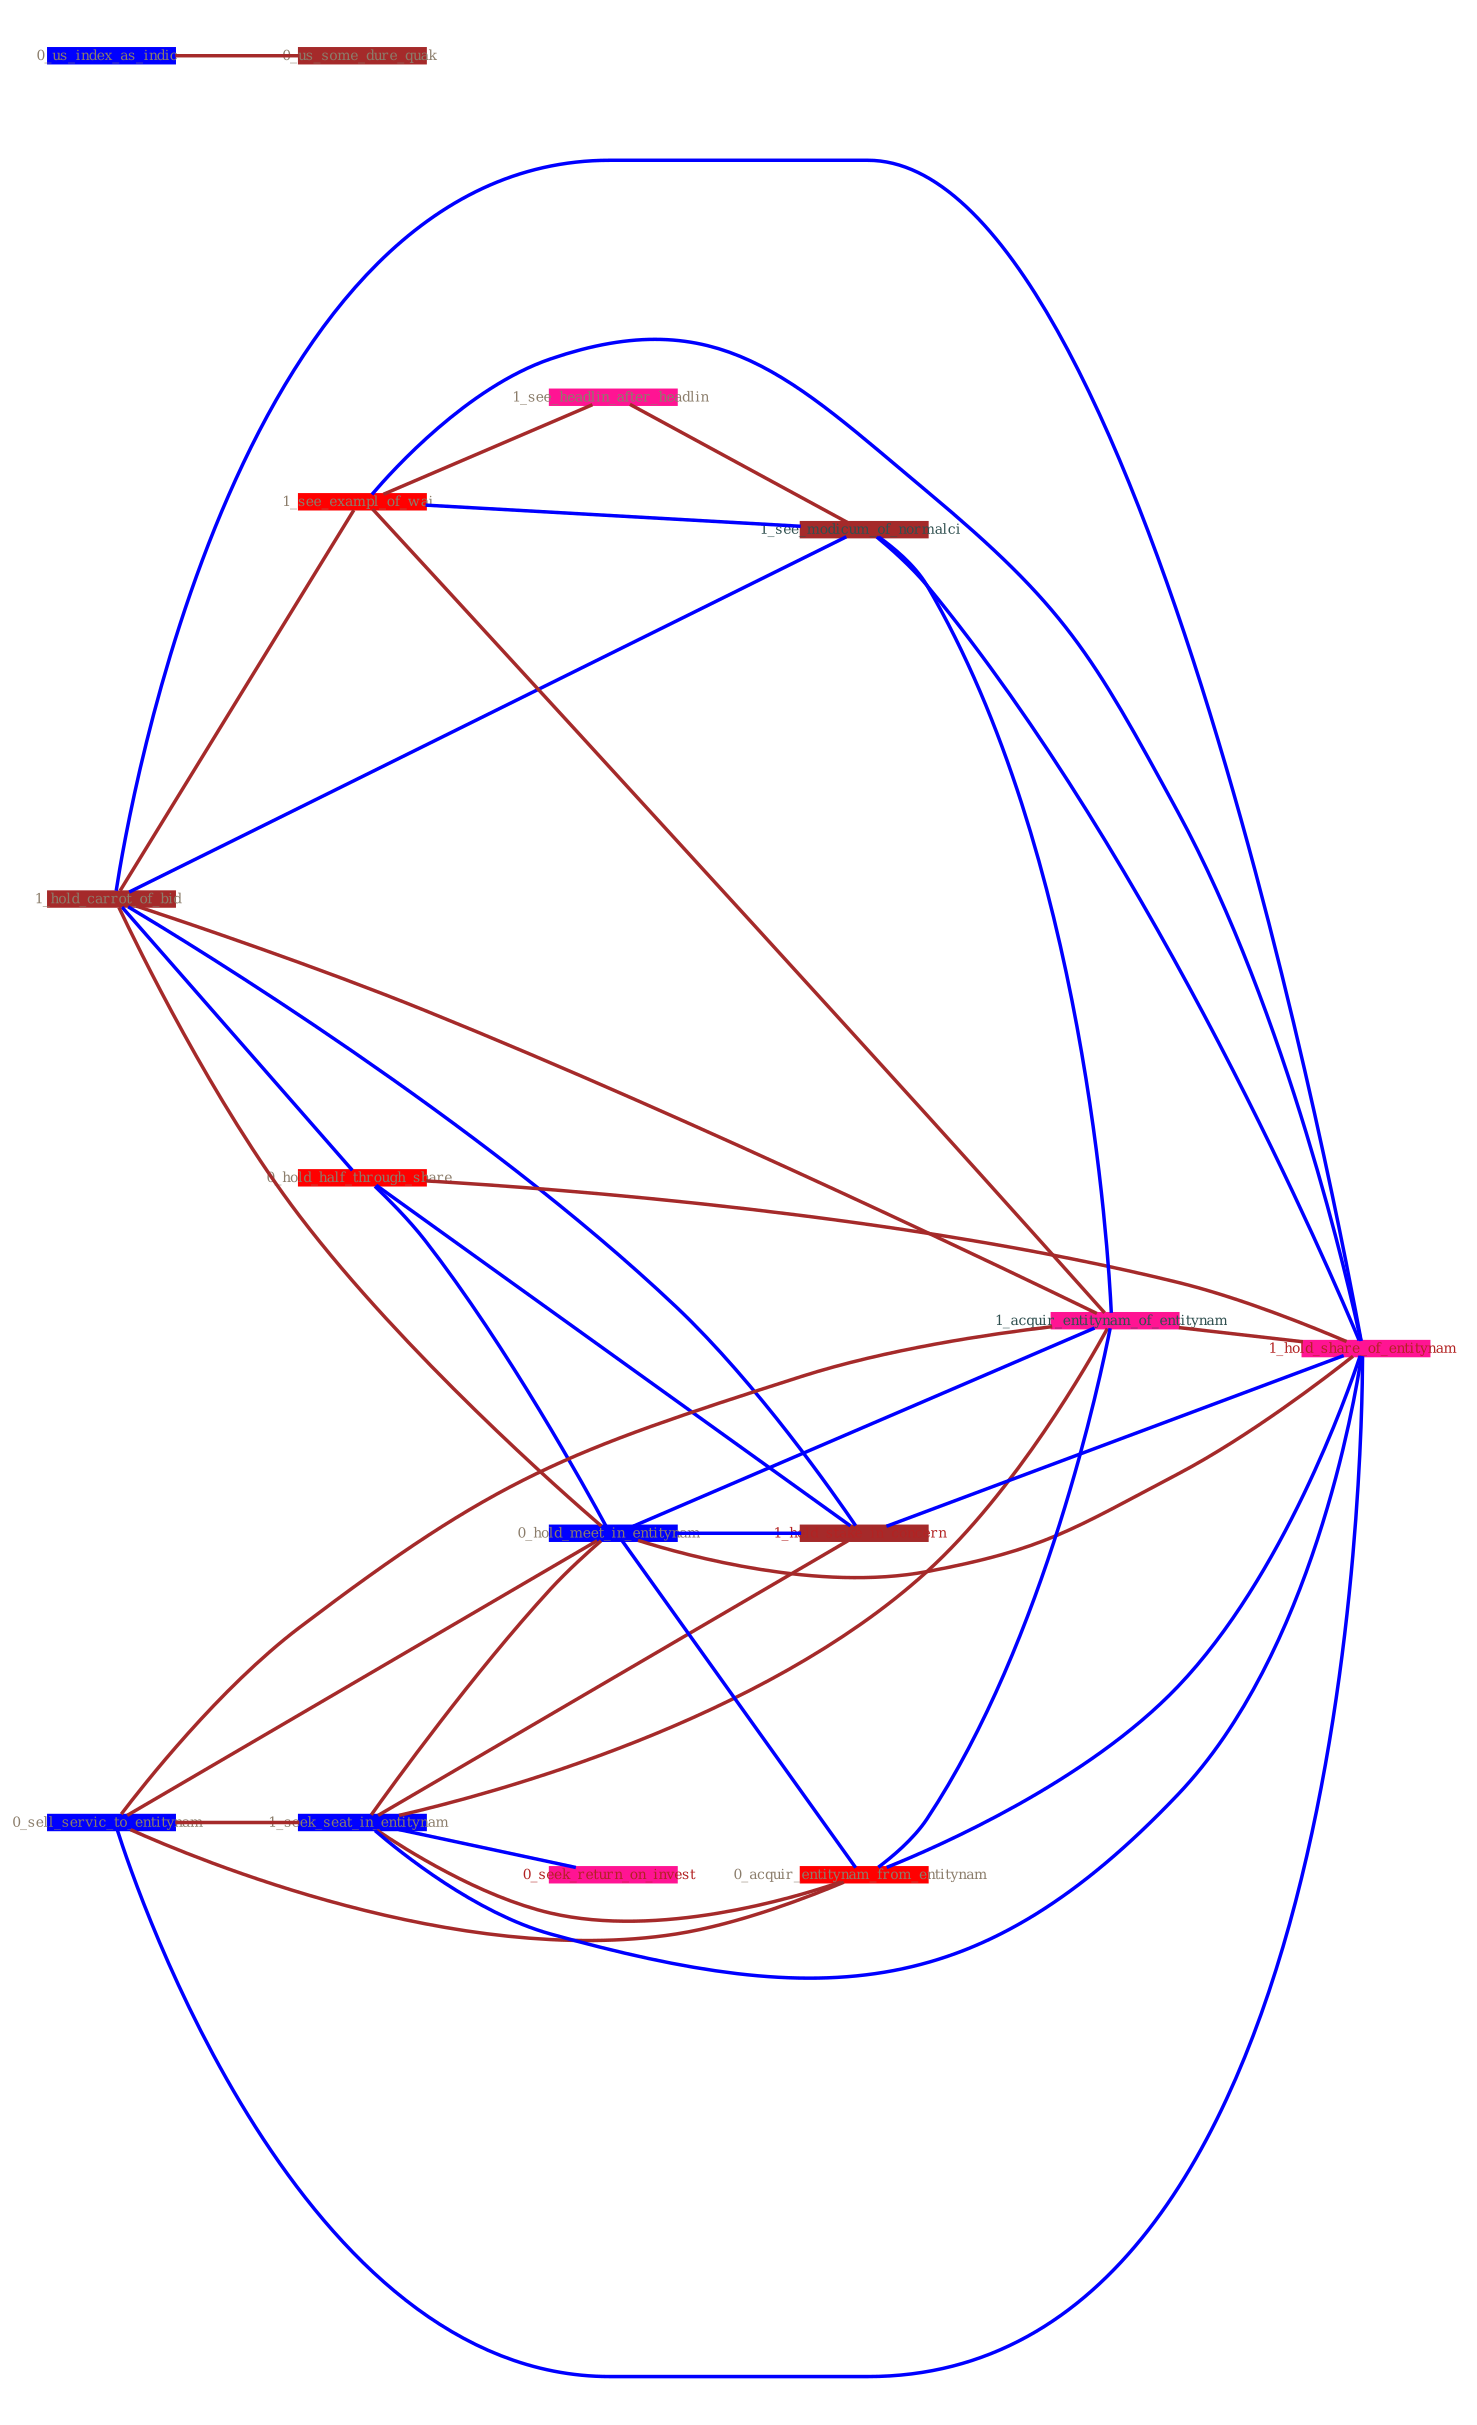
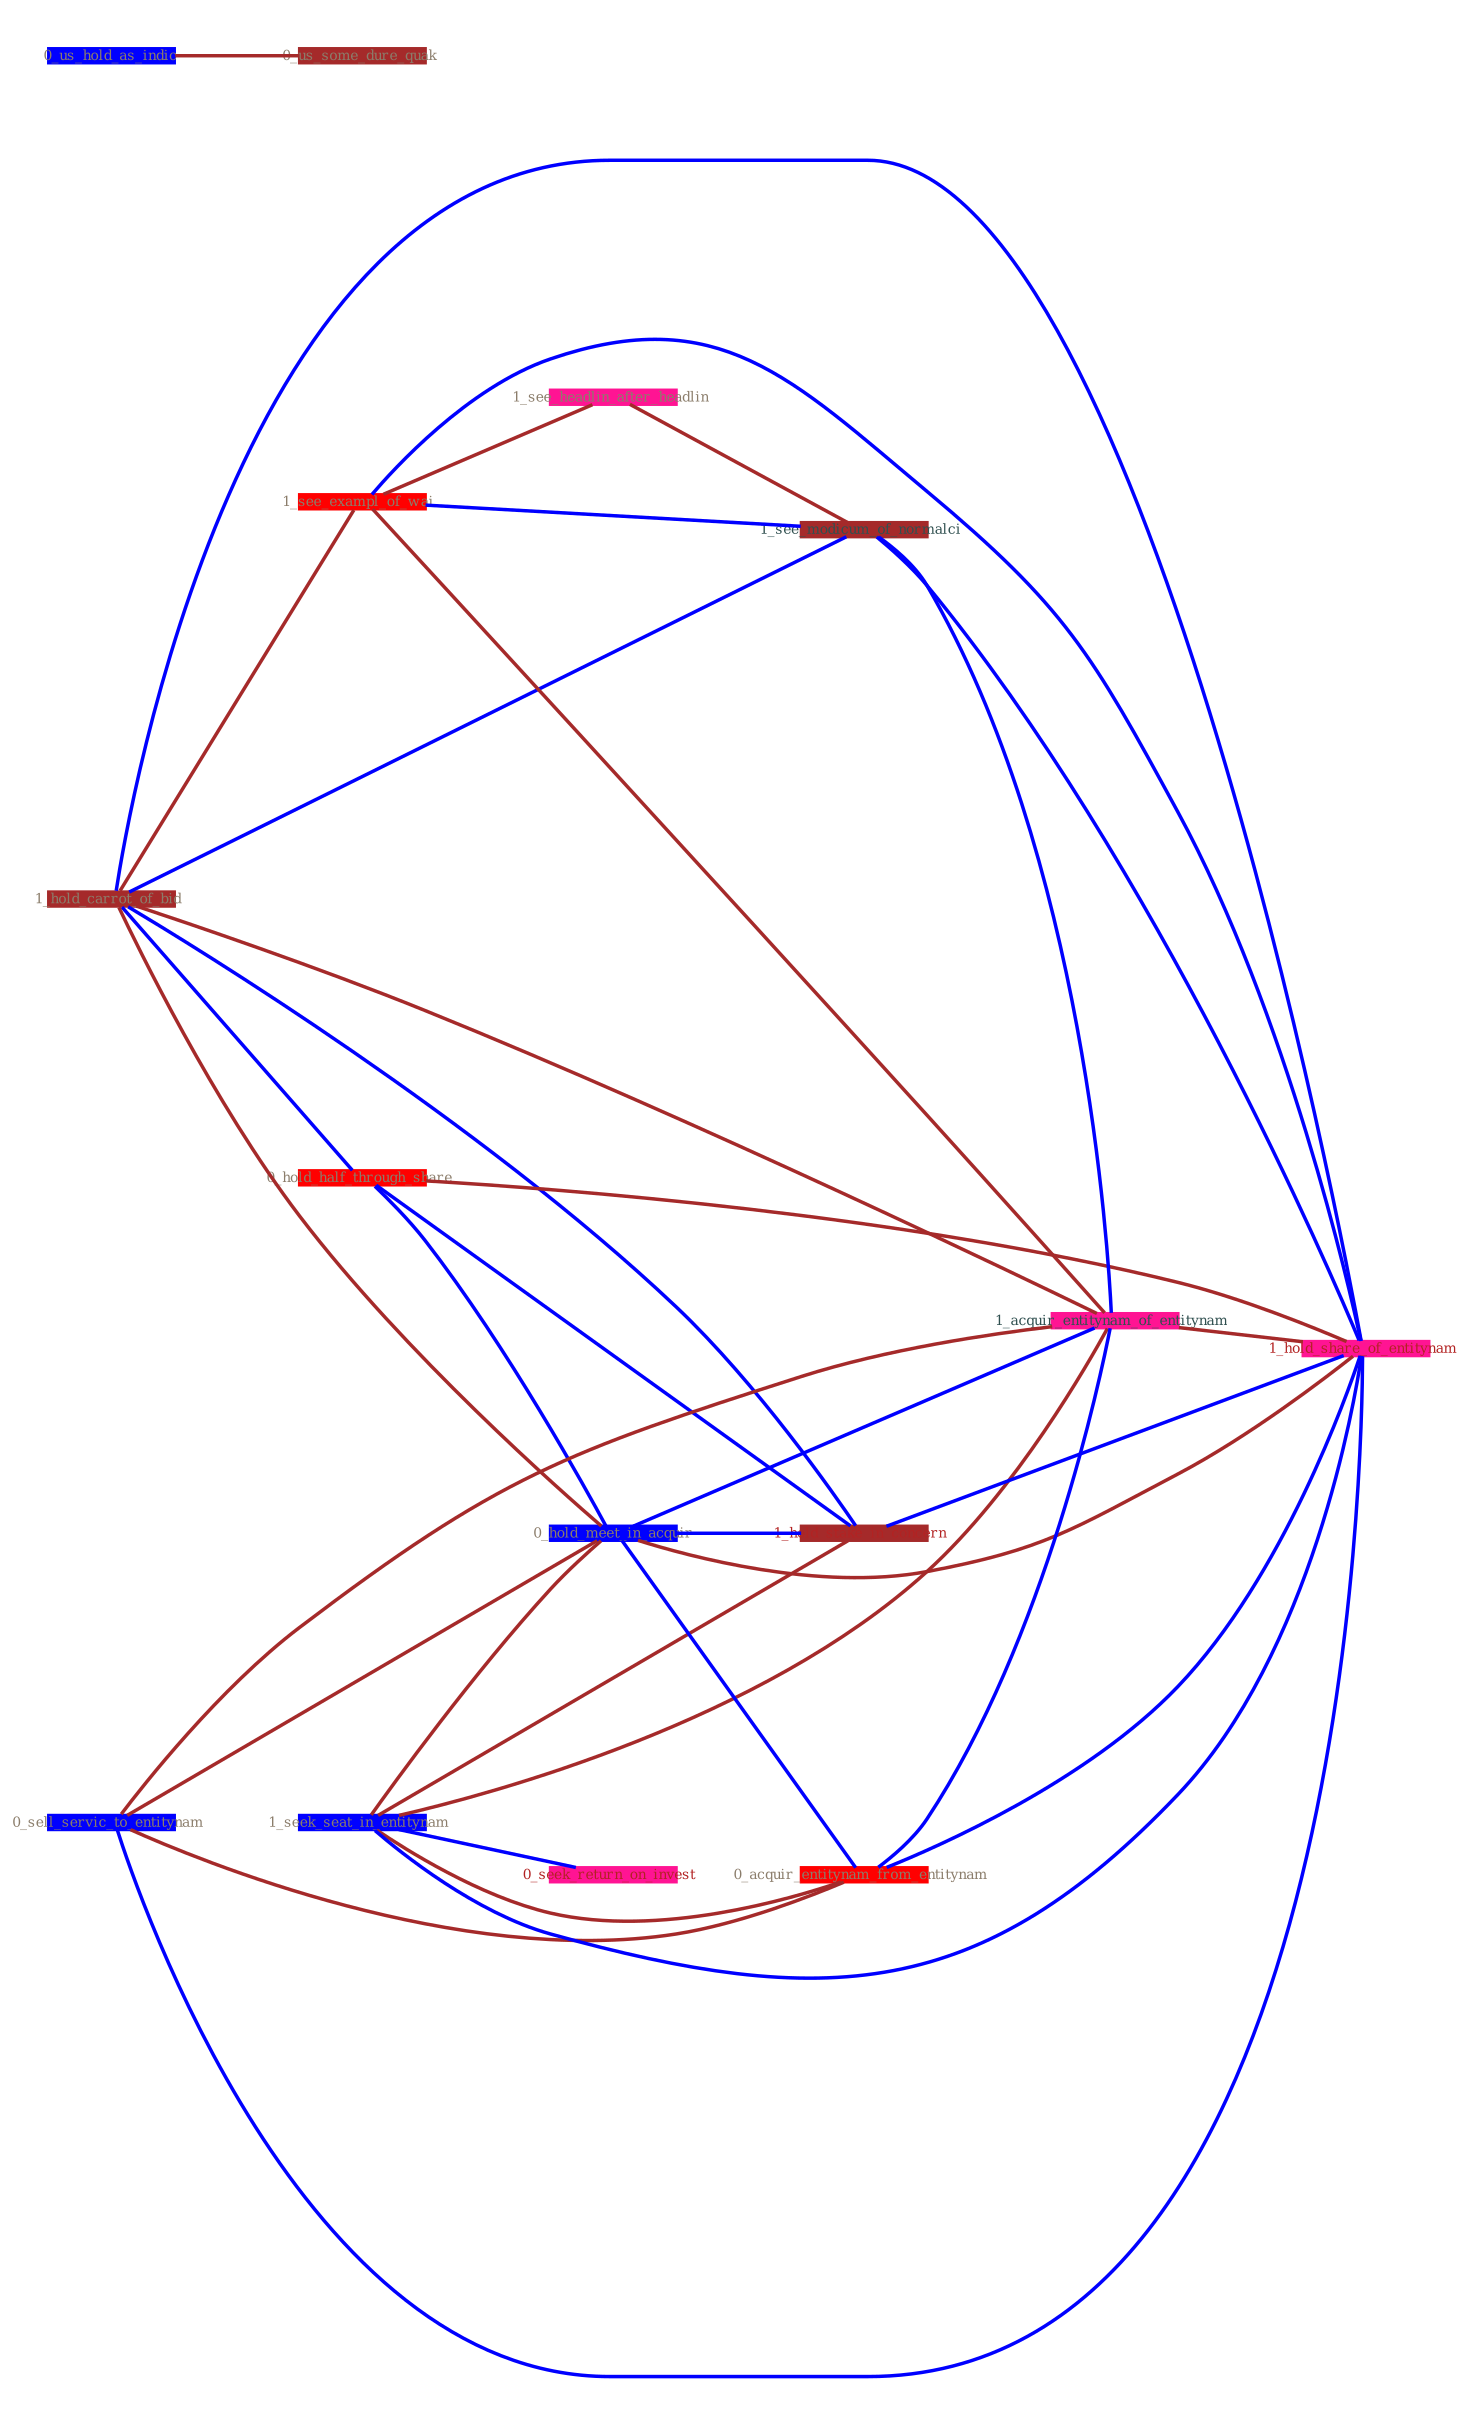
node "0_us_index_as_indic": label "0_us_index_as_indic" -> "0_us_hold_as_indic"
node "0_hold_meet_in_entitynam": label "0_hold_meet_in_entitynam" -> "0_hold_meet_in_acquir"
edge "0_sell_servic_to_entitynam" -- "1_seek_seat_in_entitynam": removed
